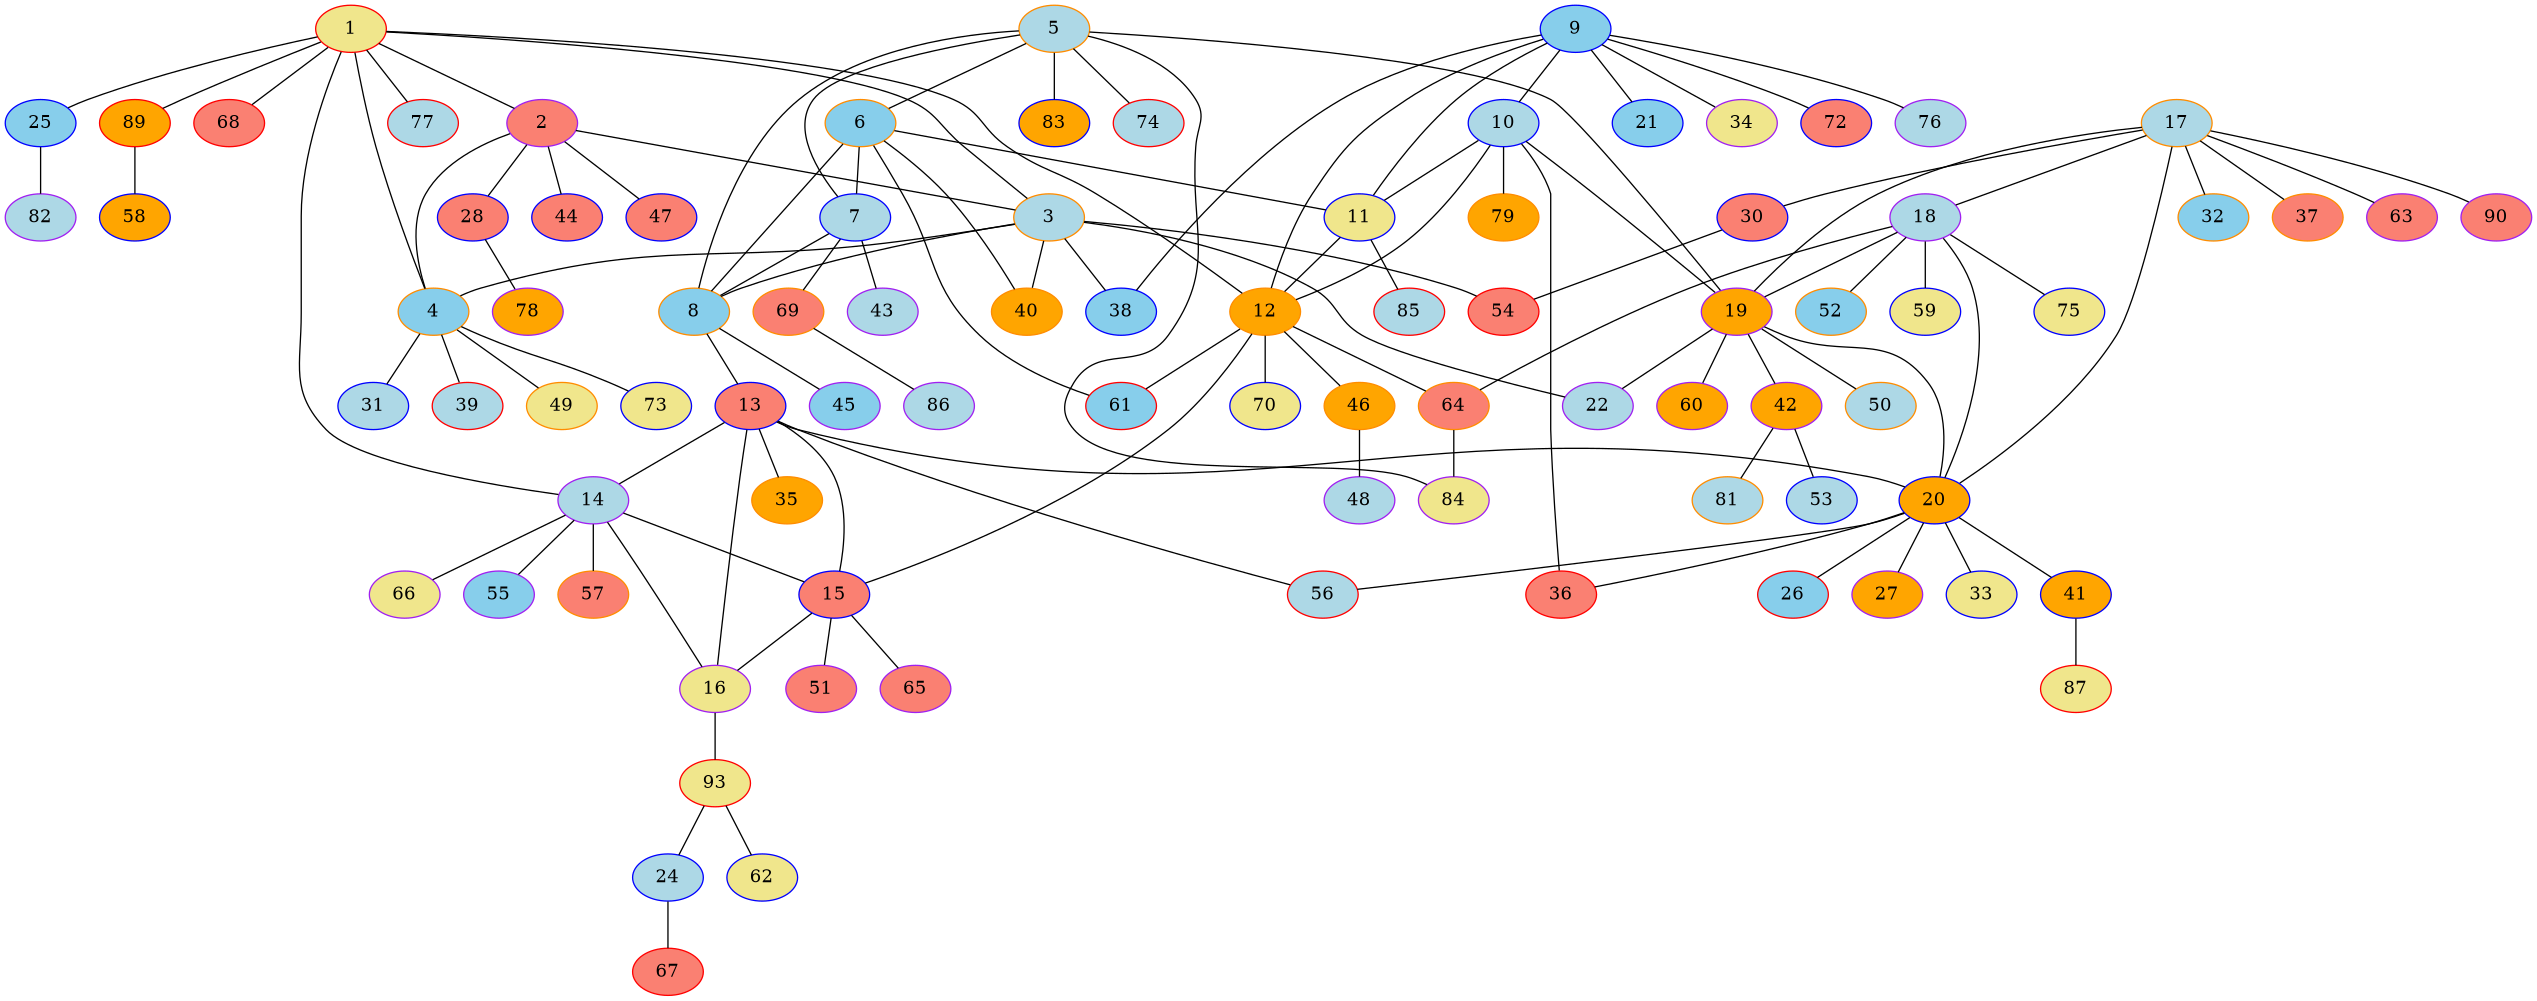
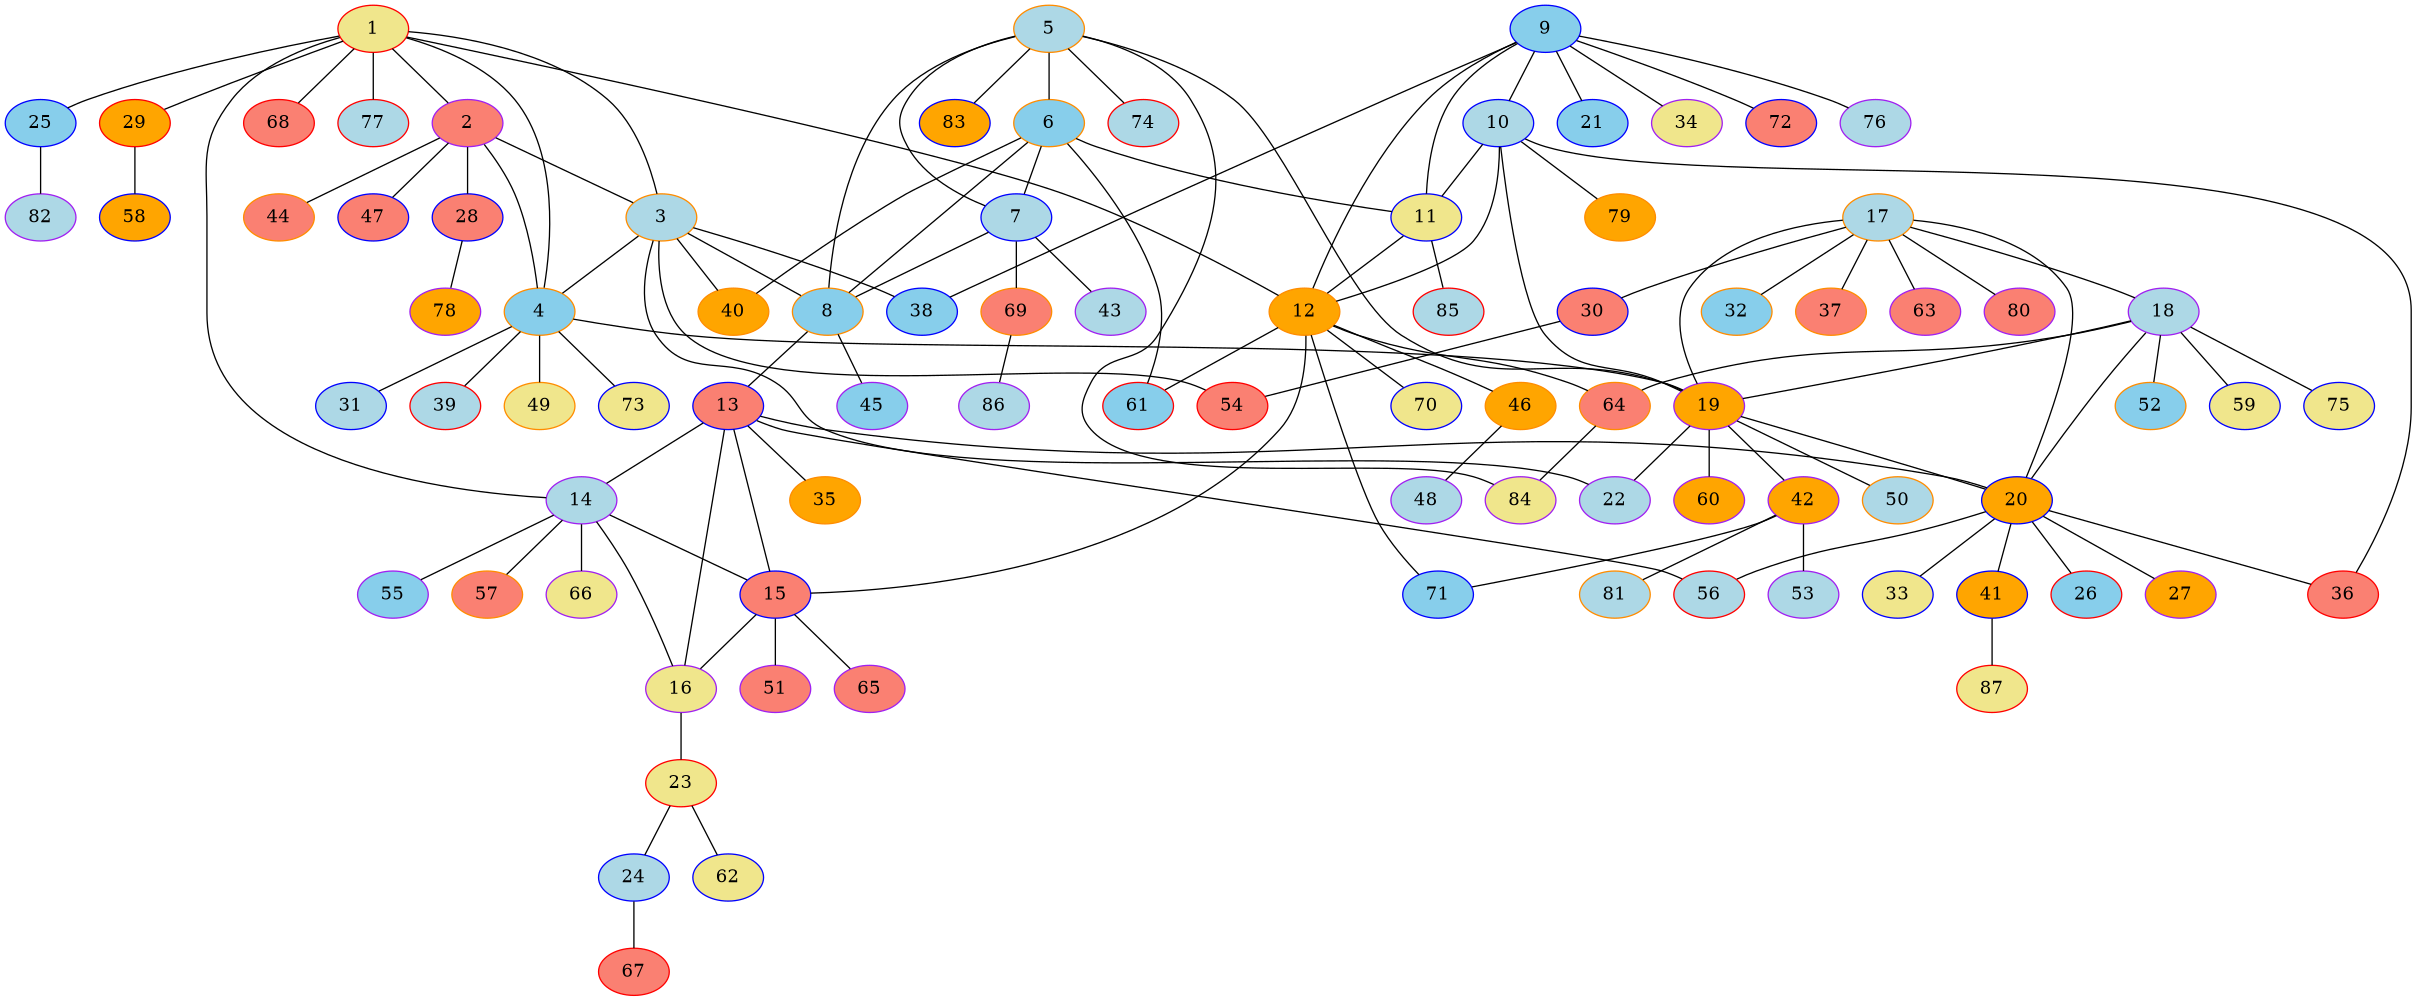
node "89": label "89" -> "29"
node "44": color blue -> darkorange
node "90": label "90" -> "80"
edge "4" -- "19": added
node "53": color blue -> purple
node "71": added
node "93": label "93" -> "23"
